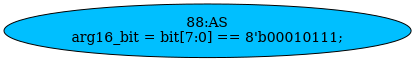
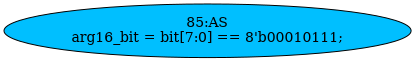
node "88:AS arg16_bit = bit[7:0] == 8'b00010111;": label "88:AS arg16_bit = bit[7:0] == 8'b00010111;" -> "85:AS arg16_bit = bit[7:0] == 8'b00010111;"
